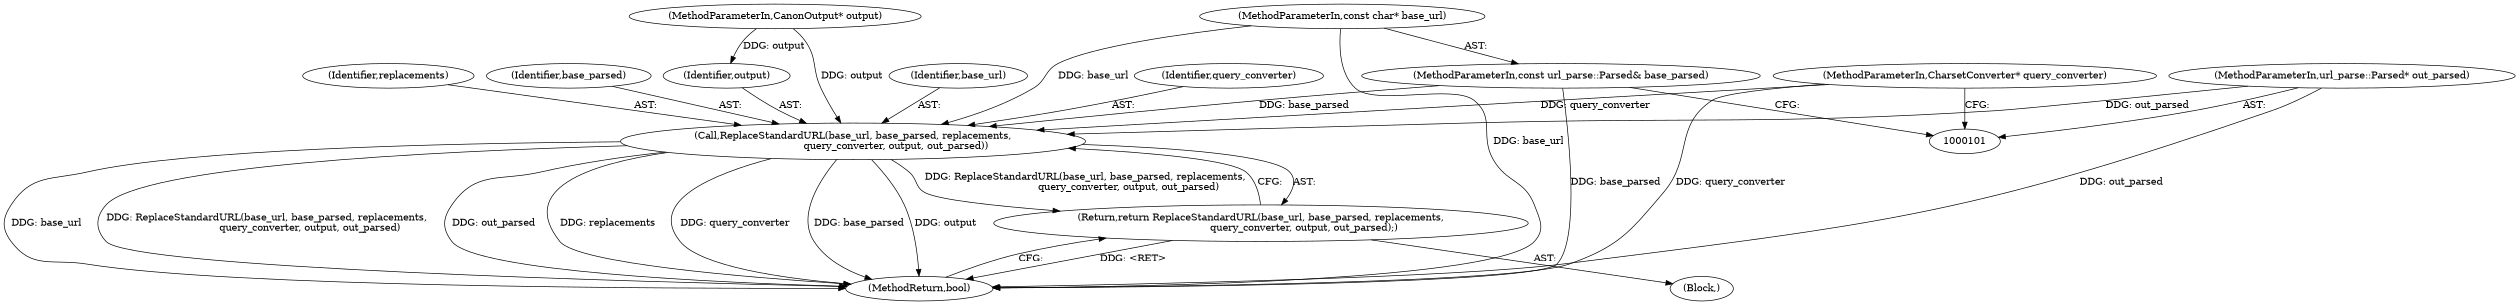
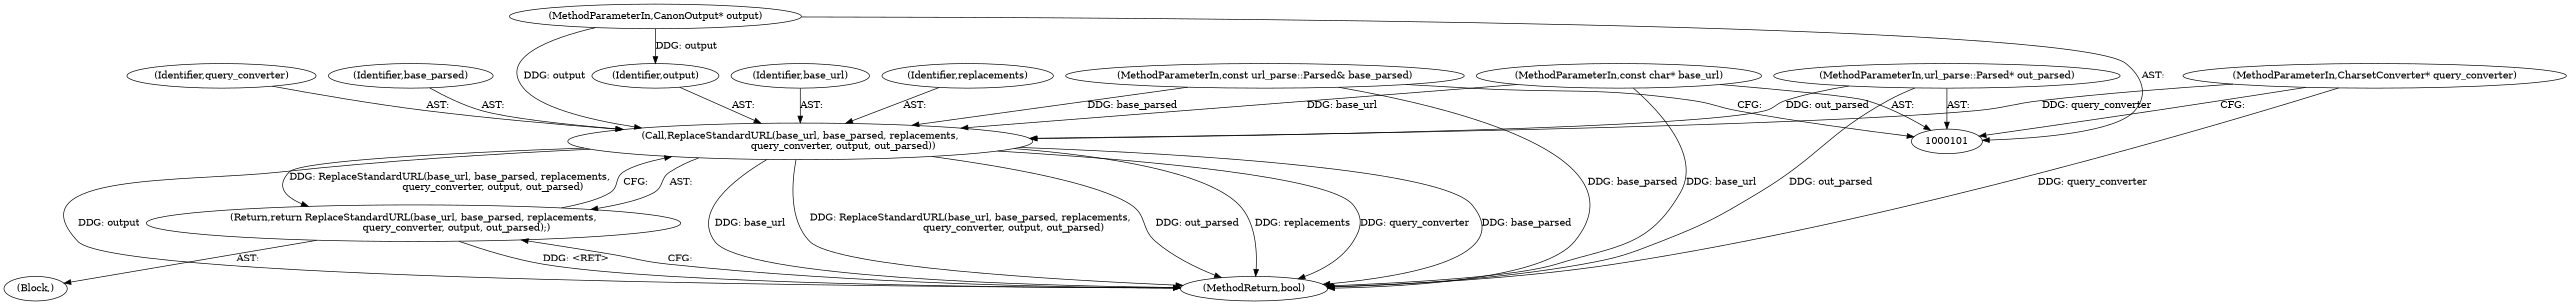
edge "(MethodParameterIn,CanonOutput* output)" -> "1000101": added, label "AST:"
edge "(MethodParameterIn,const char* base_url)" -> "(MethodParameterIn,const url_parse::Parsed& base_parsed)": now "(MethodParameterIn,const char* base_url)" -> "1000101"
